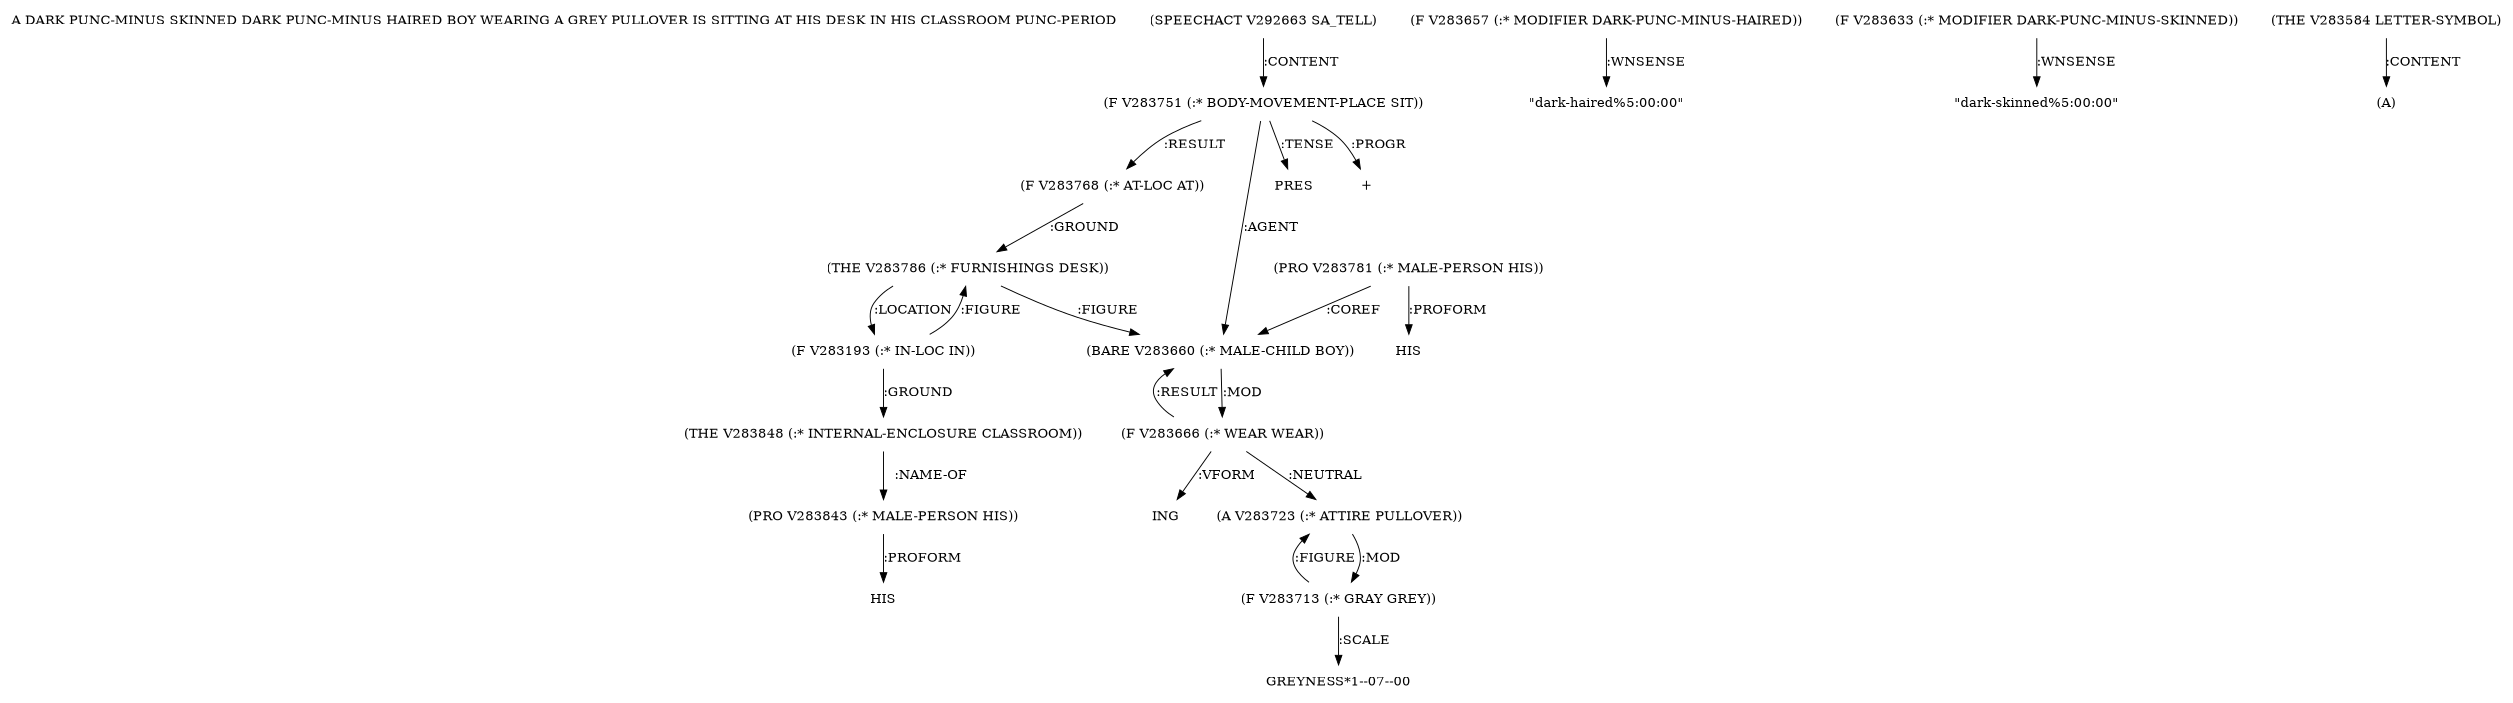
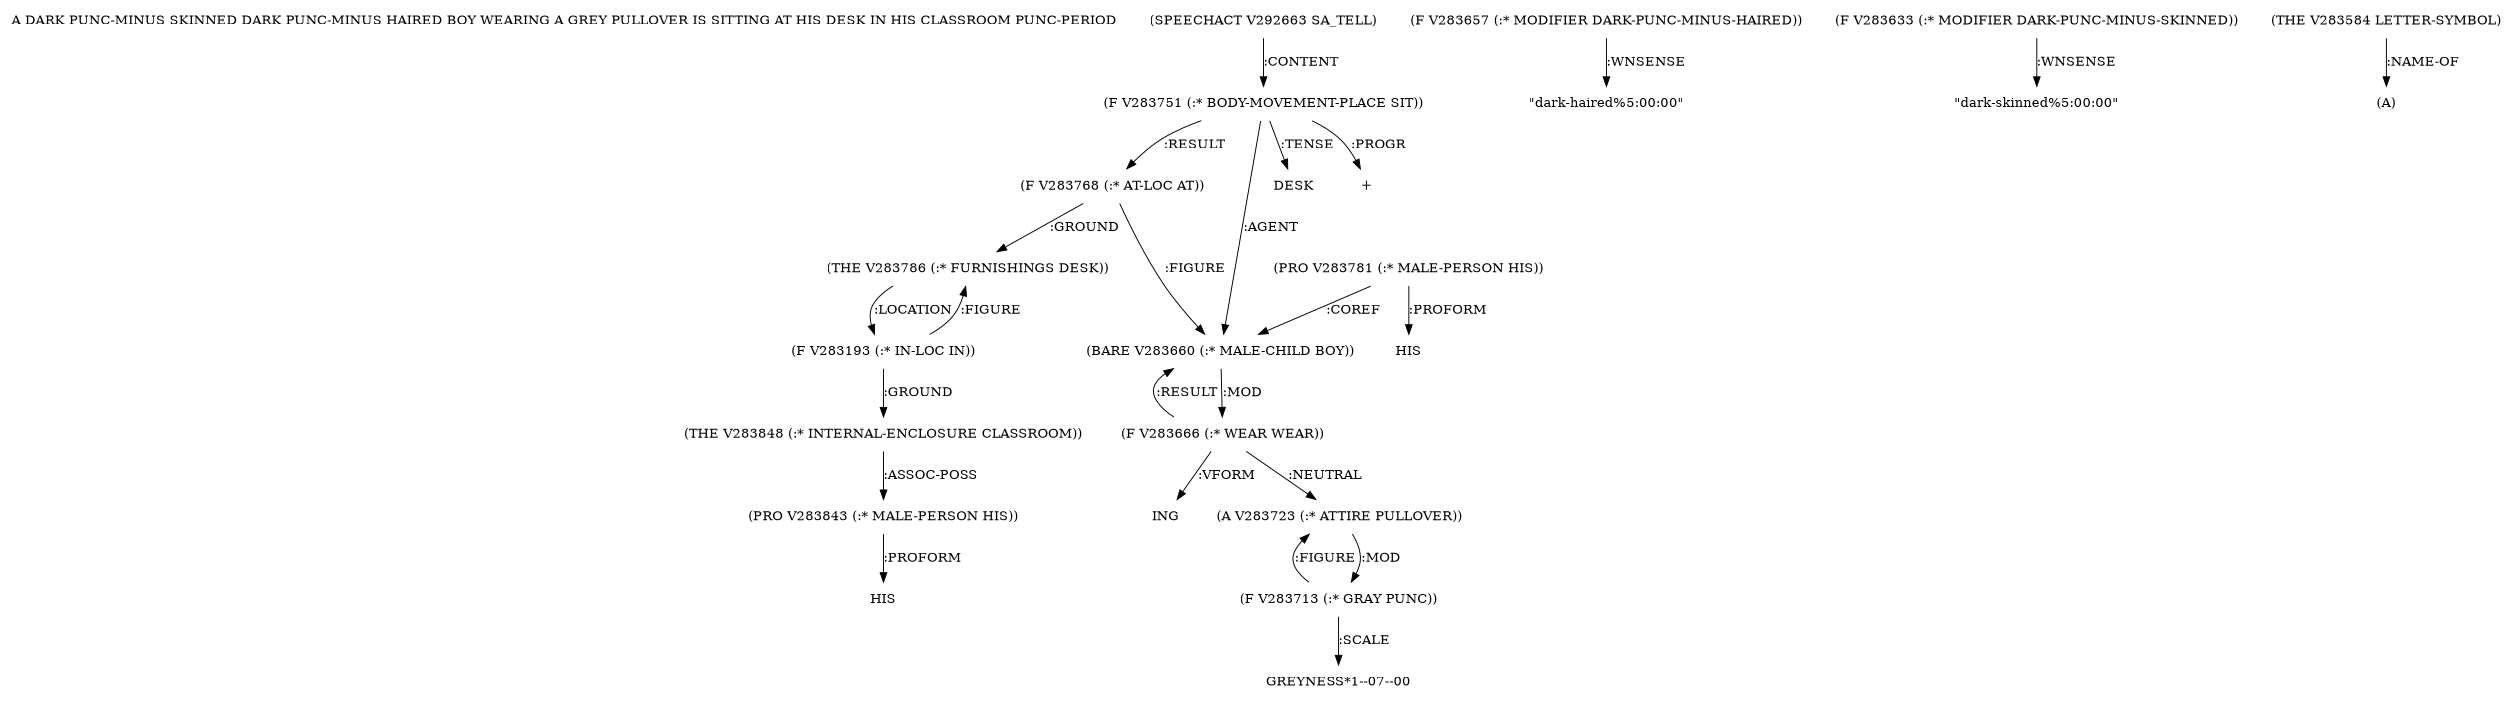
edge "(THE V283584 LETTER-SYMBOL)" -> "(A)": label ":CONTENT" -> ":NAME-OF"
node "PRES": label "PRES" -> "DESK"
edge "(THE V283786 (:* FURNISHINGS DESK))" -> "(BARE V283660 (:* MALE-CHILD BOY))": now "(F V283768 (:* AT-LOC AT))" -> "(BARE V283660 (:* MALE-CHILD BOY))"
edge "(THE V283848 (:* INTERNAL-ENCLOSURE CLASSROOM))" -> "(PRO V283843 (:* MALE-PERSON HIS))": label ":NAME-OF" -> ":ASSOC-POSS"
node "(F V283713 (:* GRAY GREY))": label "(F V283713 (:* GRAY GREY))" -> "(F V283713 (:* GRAY PUNC))"
